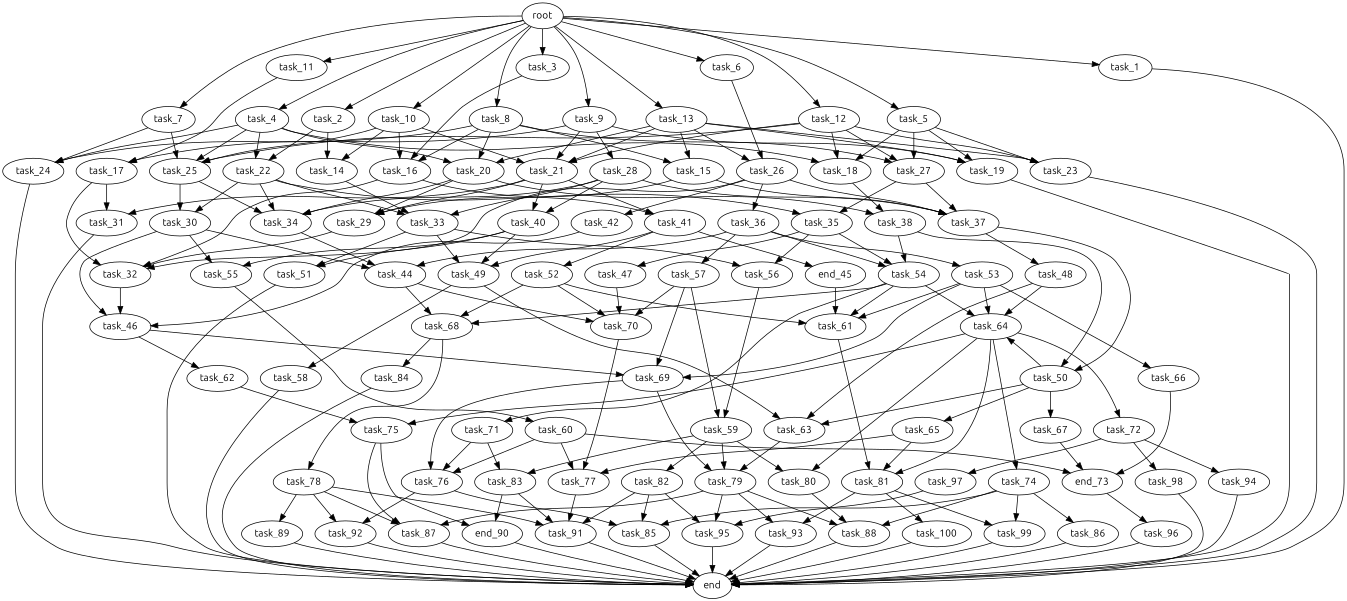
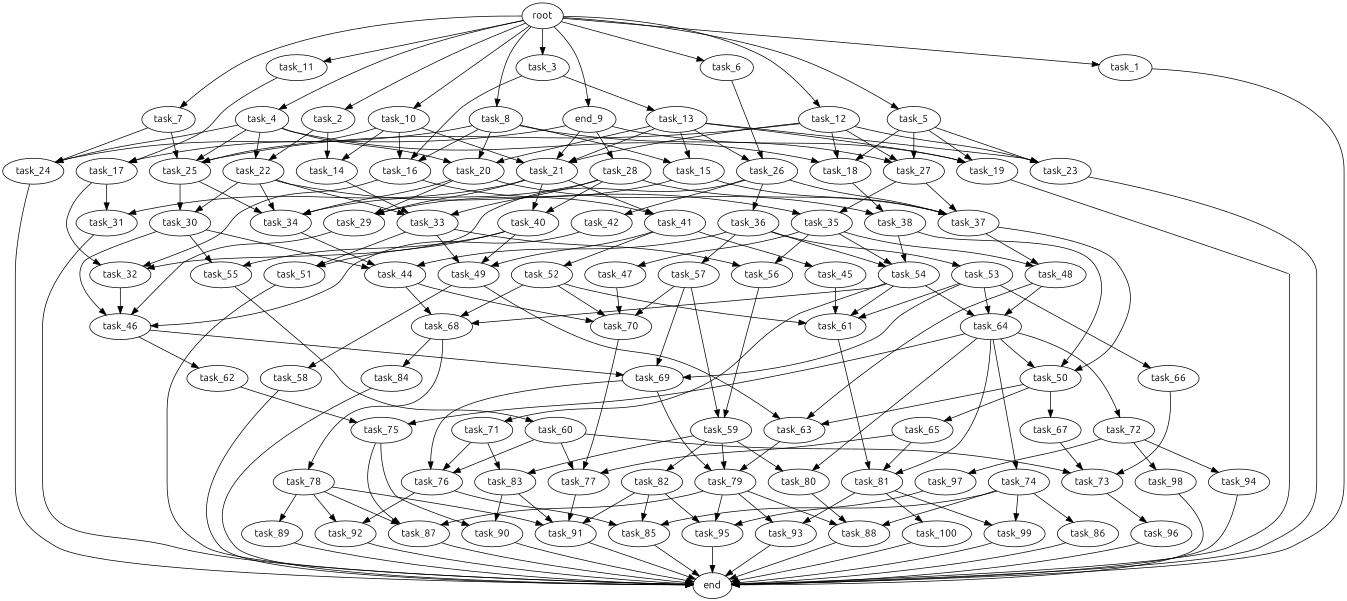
edge "root" -> "task_13": now "task_3" -> "task_13"
node "task_9": label "task_9" -> "end_9"
edge "task_29" -> "task_32": now "task_29" -> "task_46"
edge "task_35" -> "task_48": added
node "end_45": label "end_45" -> "task_45"
edge "task_50" -> "task_64": reversed
node "end_73": label "end_73" -> "task_73"
node "end_90": label "end_90" -> "task_90"
